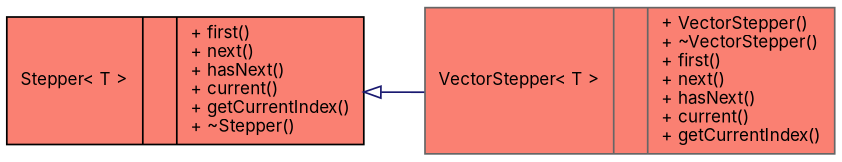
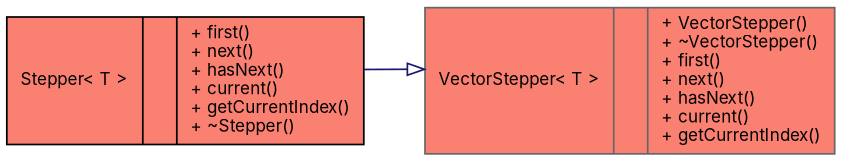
edge "VectorStepper< T >" -> "Stepper< T >": reversed
